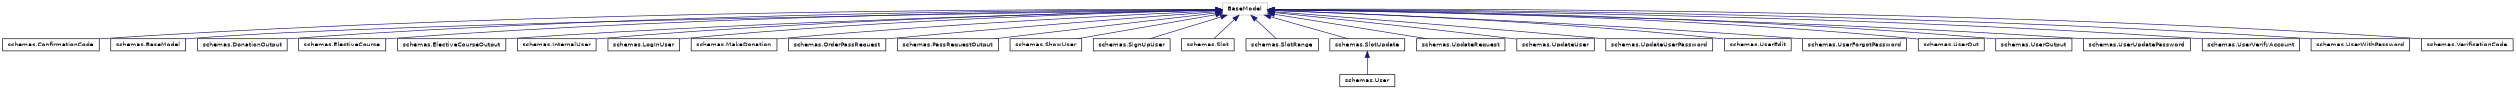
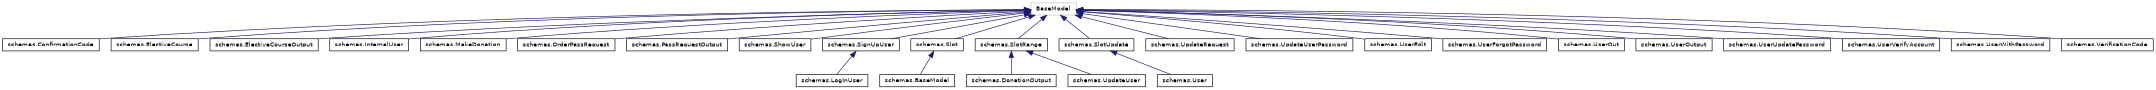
edge "schemas.DonationOutput" -> "BaseModel": now "schemas.DonationOutput" -> "schemas.SlotRange"
edge "schemas.BaseModel" -> "BaseModel": now "schemas.BaseModel" -> "schemas.Slot"
edge "schemas.UpdateUser" -> "BaseModel": now "schemas.UpdateUser" -> "schemas.SlotRange"
edge "schemas.LogInUser" -> "BaseModel": now "schemas.LogInUser" -> "schemas.SignUpUser"
